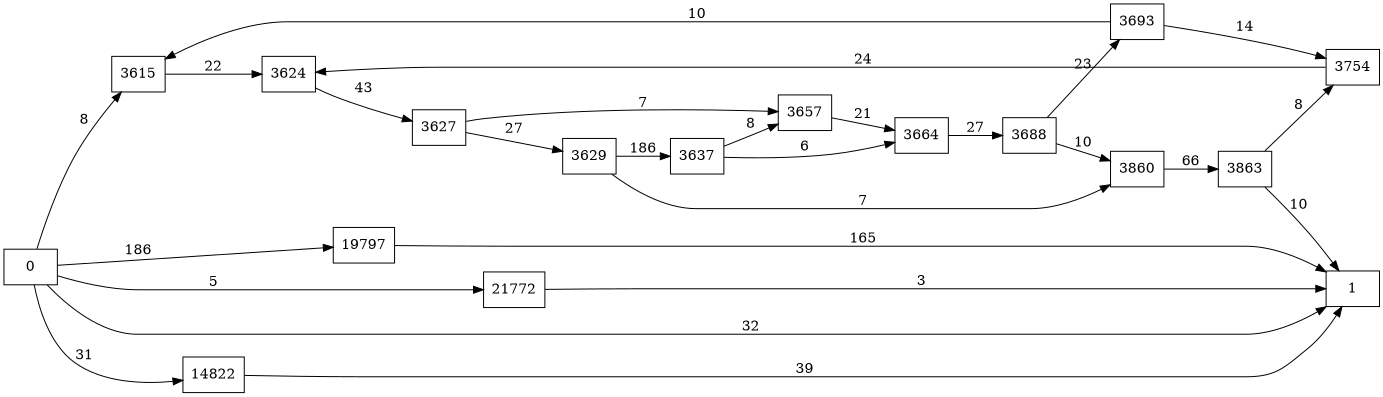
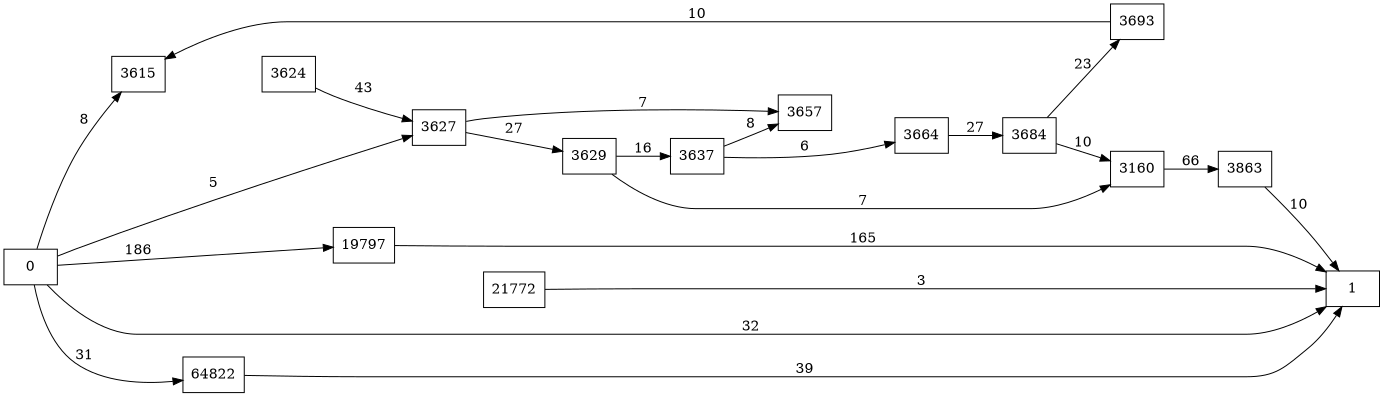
node "3754": removed
edge "3615" -> "3624": removed, label "22"
edge "3657" -> "3664": removed, label "21"
node "3688": label "3688" -> "3684"
edge "3629" -> "3637": label "186" -> "16"
node "3860": label "3860" -> "3160"
edge "0" -> "21772": now "0" -> "3627"
node "14822": label "14822" -> "64822"
